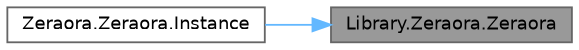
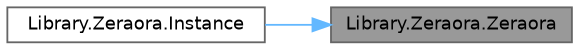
node "Zeraora.Zeraora.Instance": label "Zeraora.Zeraora.Instance" -> "Library.Zeraora.Instance"
